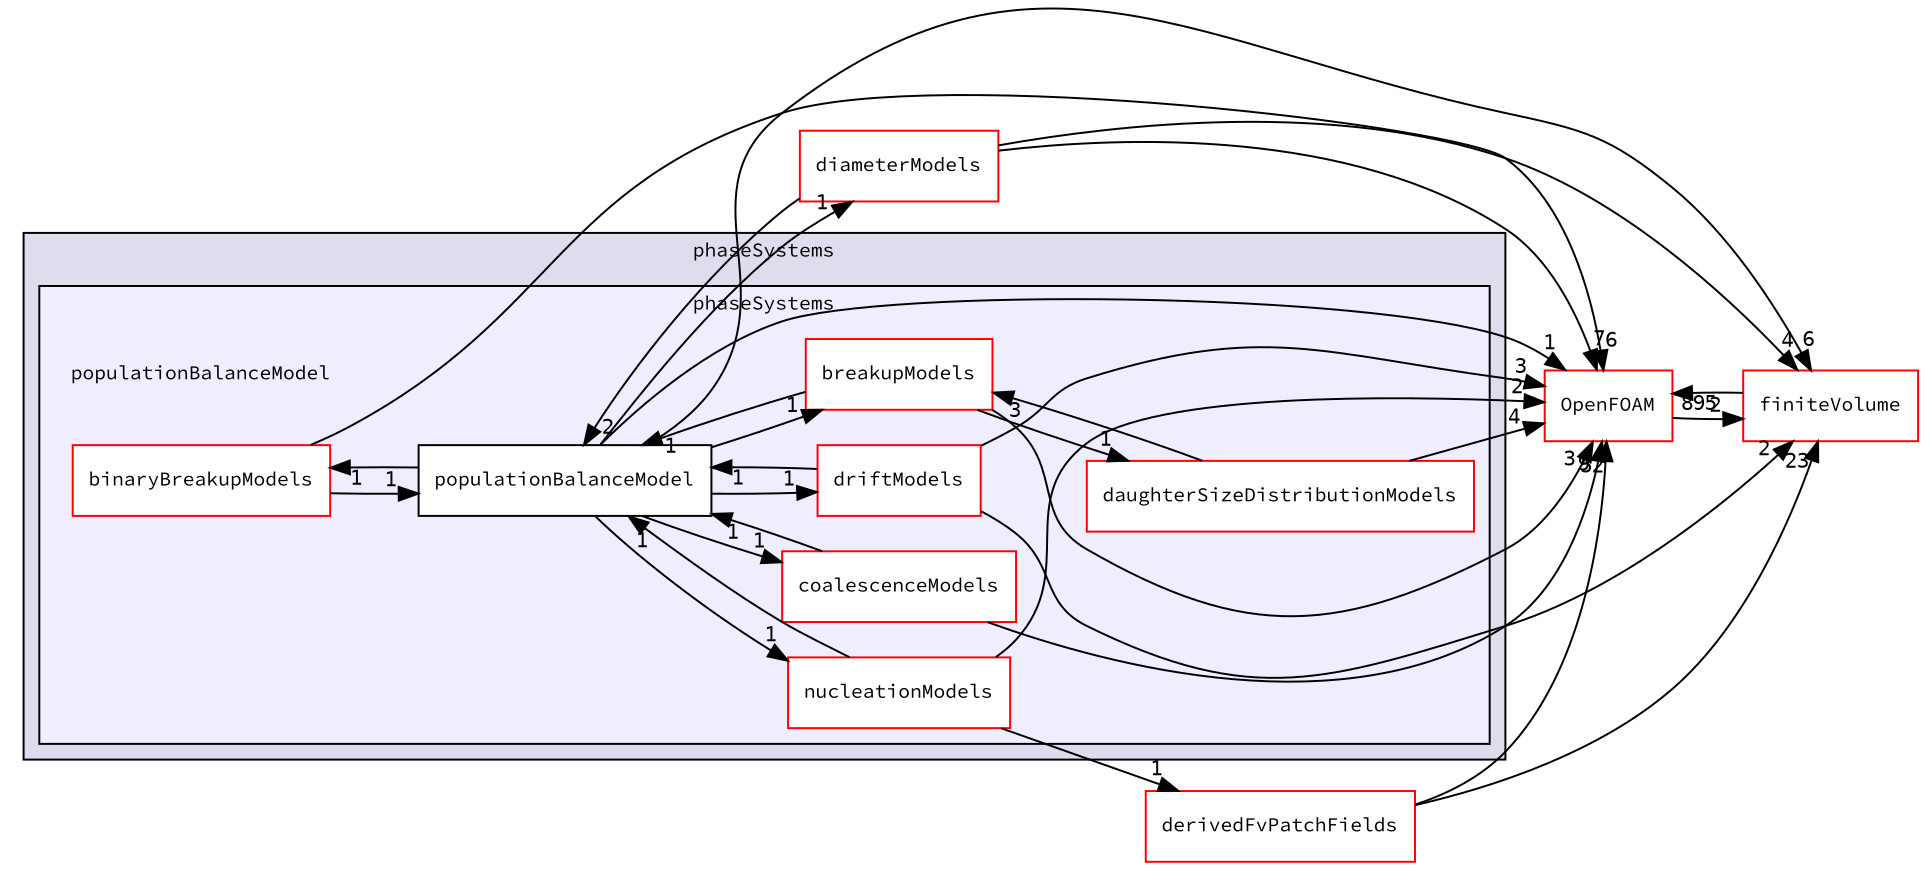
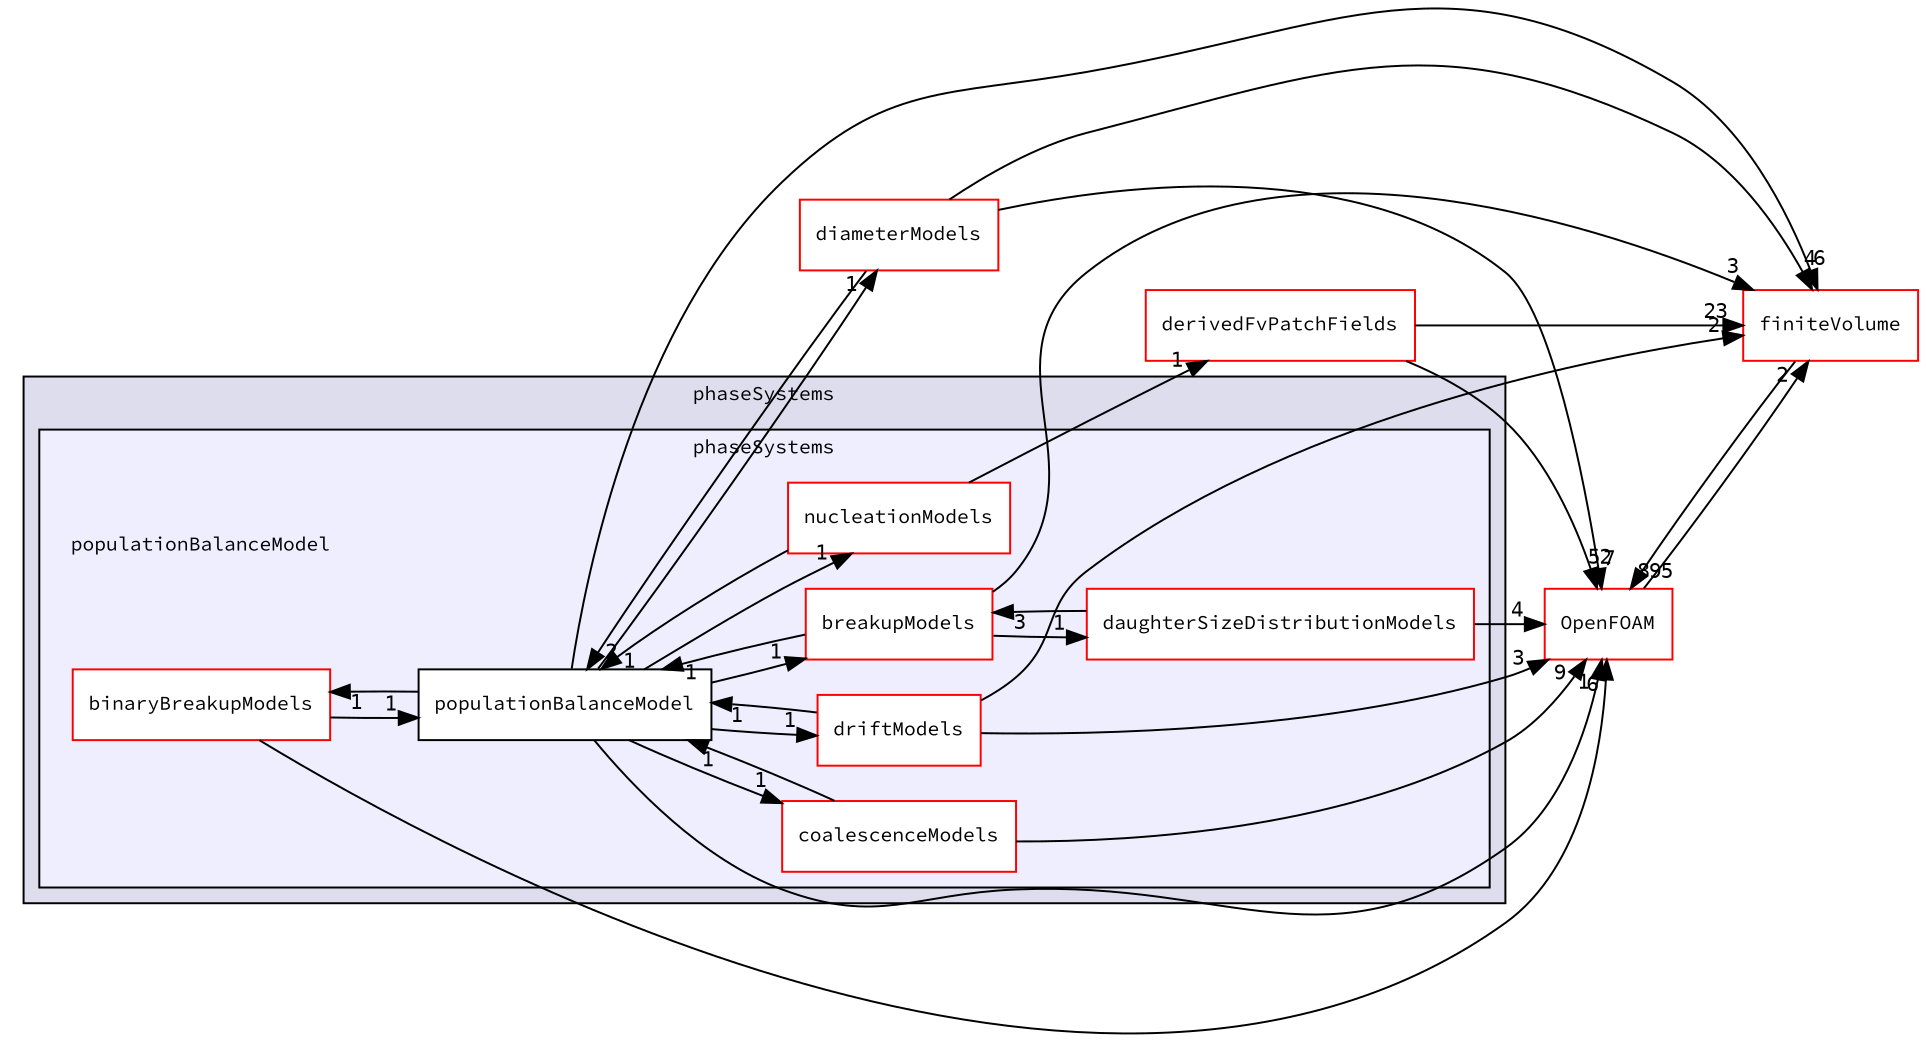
edge "nucleationModels" -> "OpenFOAM": removed
edge "breakupModels" -> "OpenFOAM": now "breakupModels" -> "finiteVolume"
